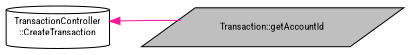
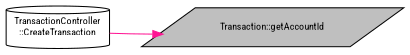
edge "Transaction::getAccountId" -> "TransactionController ::CreateTransaction": reversed
